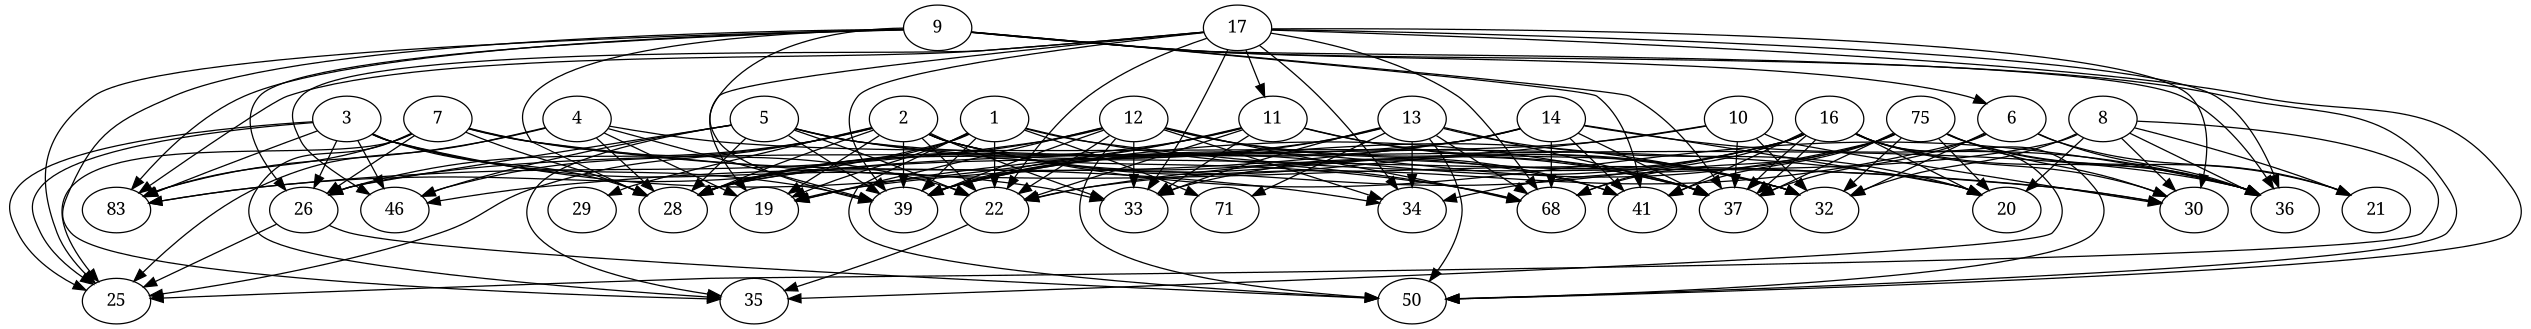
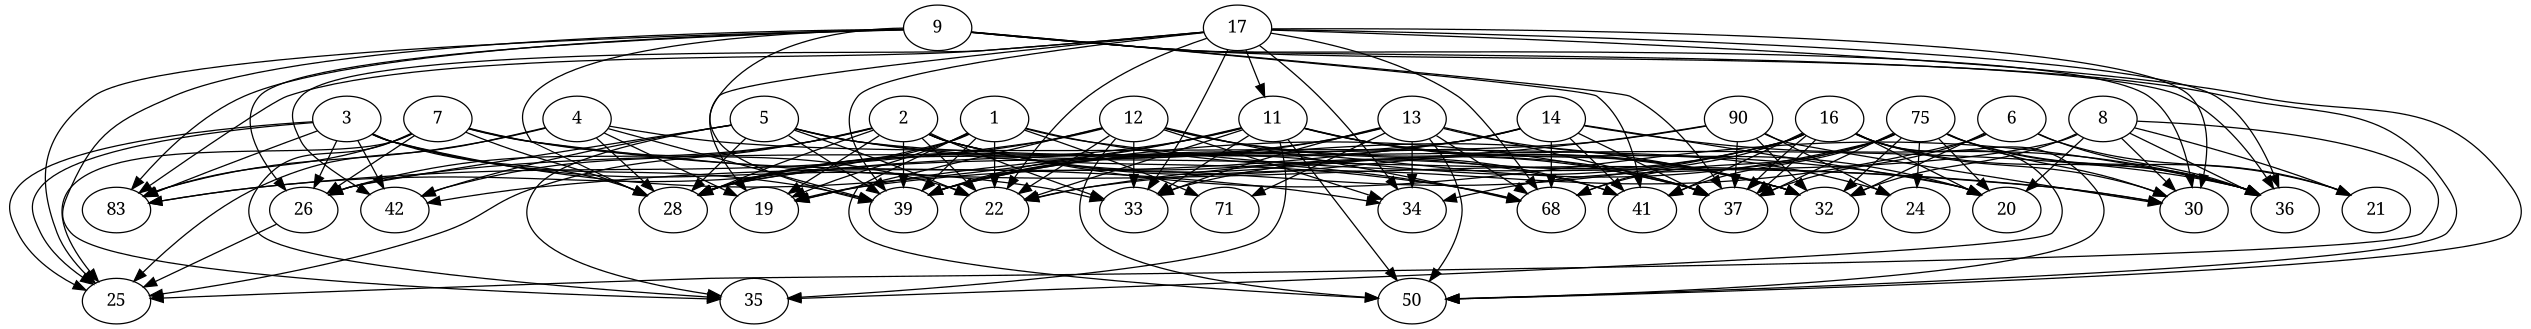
edge "9" -> "6": now "9" -> "30"
node "10": label "10" -> "90"
edge "12" -> "39": removed
node "46": label "46" -> "42"
node "29": removed
node "24": added
edge "22" -> "35": now "11" -> "35"
edge "26" -> "50": now "11" -> "50"
